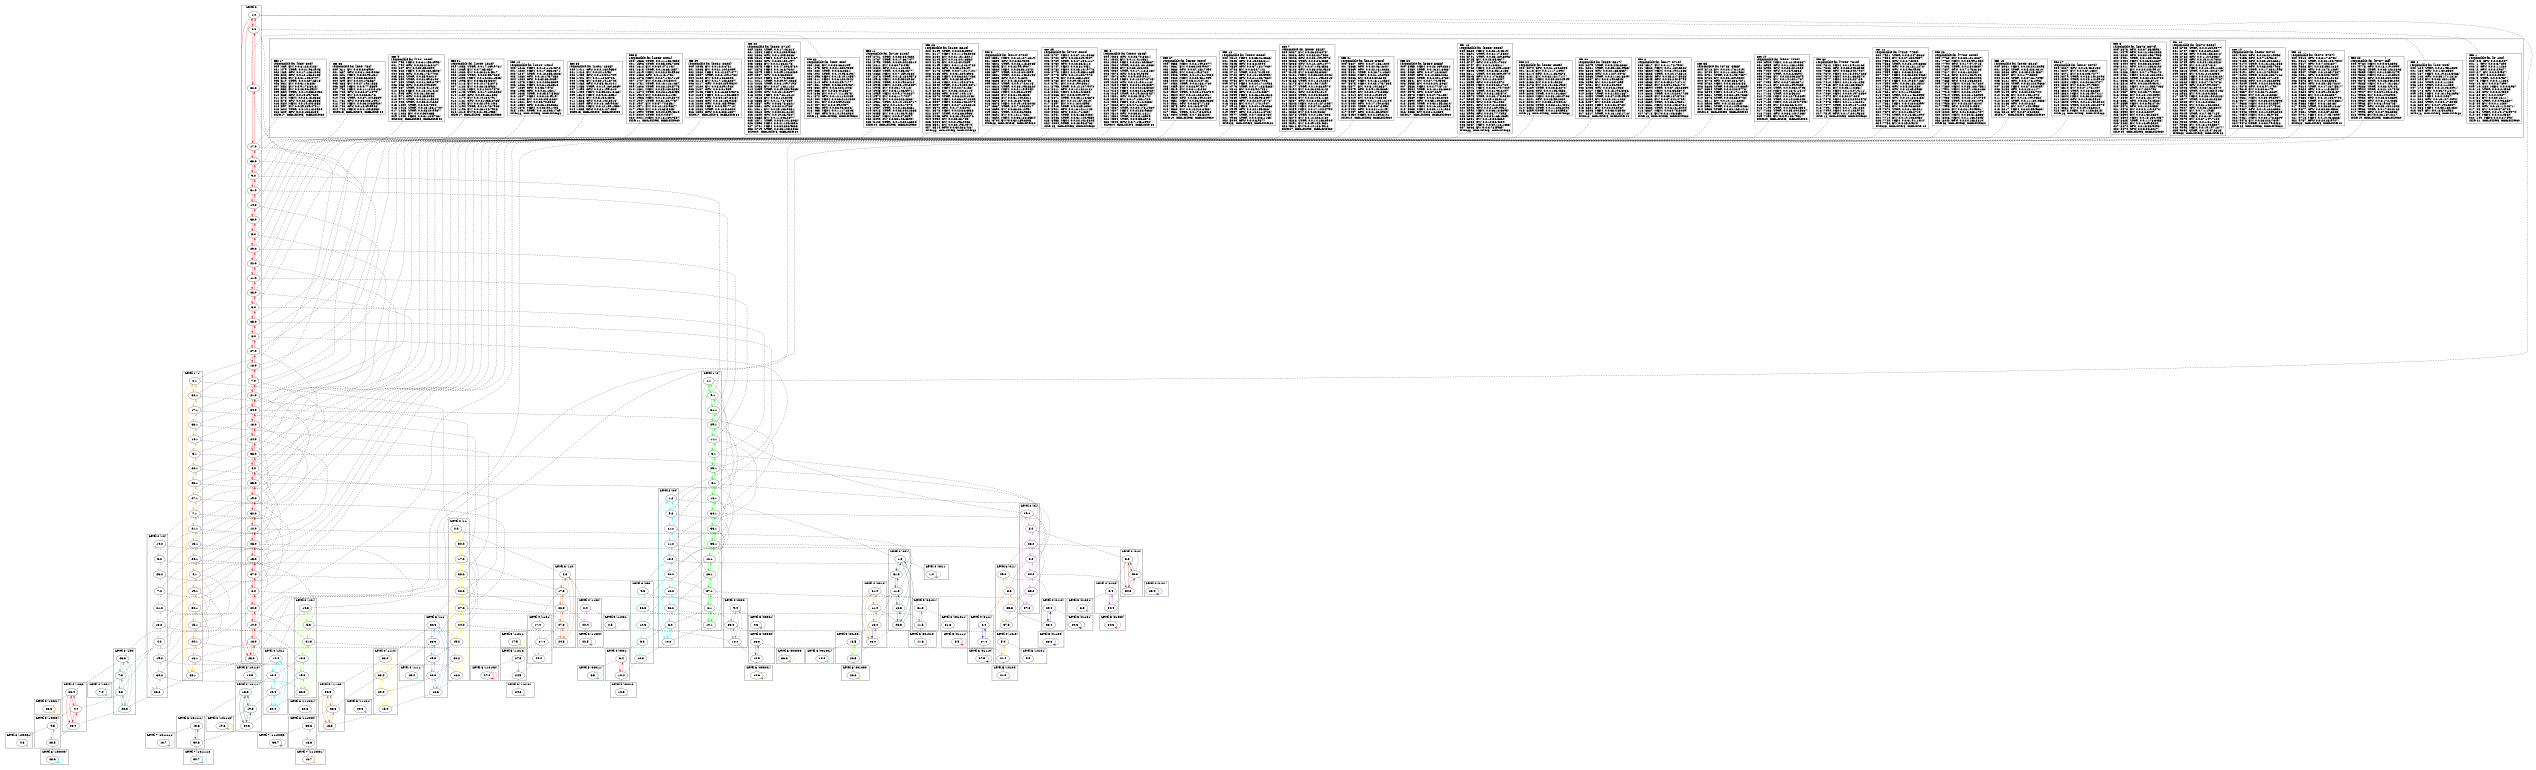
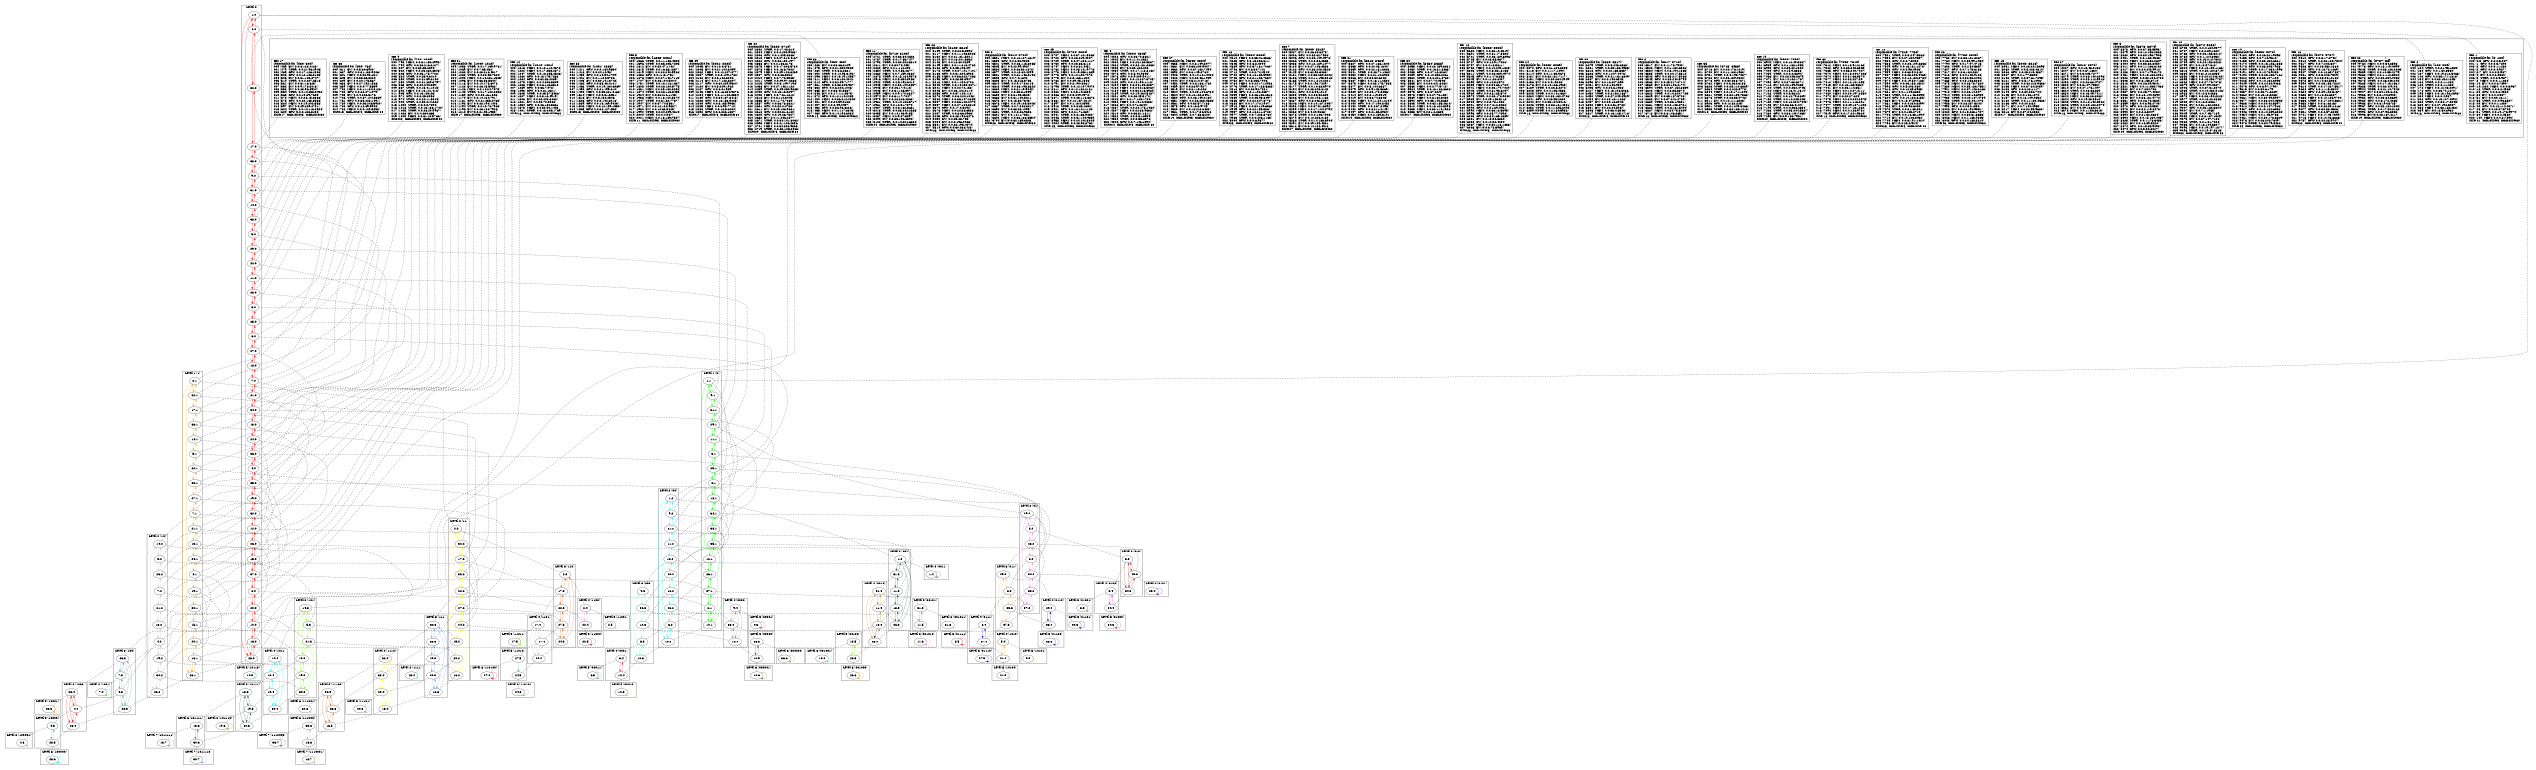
edge "11.3" -- "18.4": now "18.3" -- "18.4"
